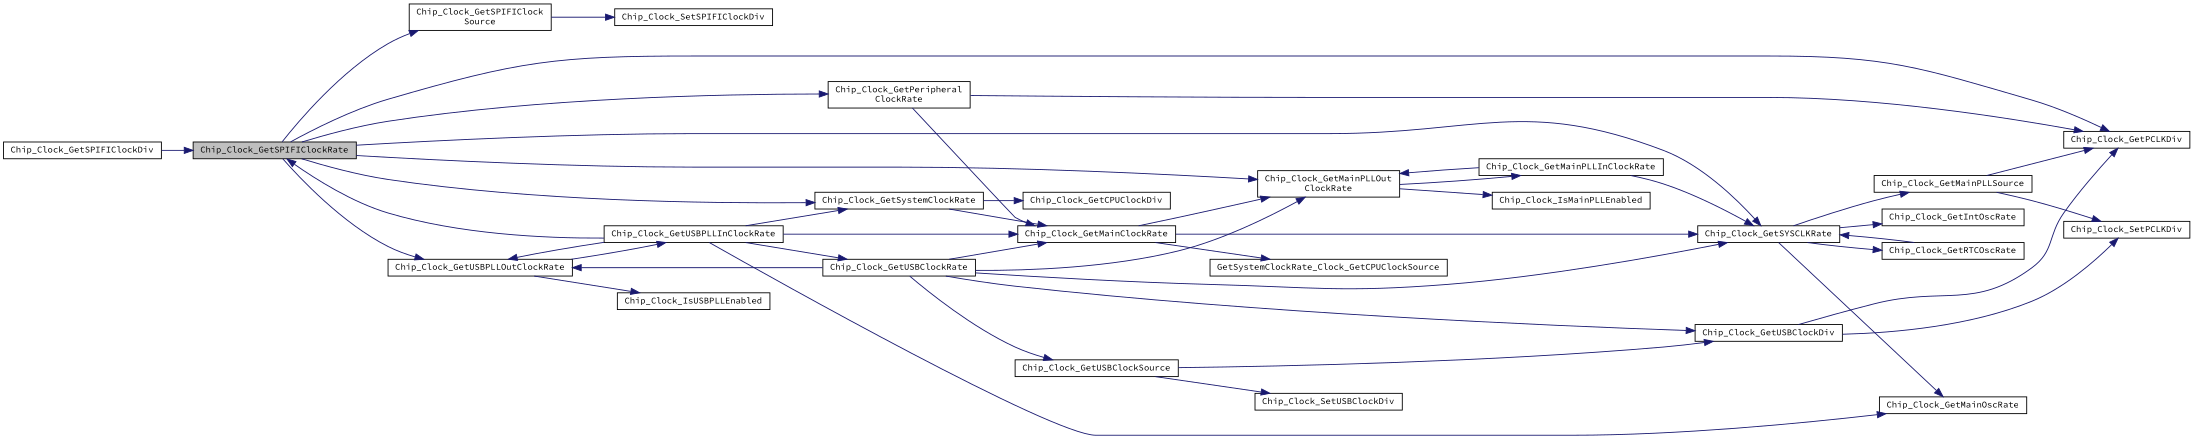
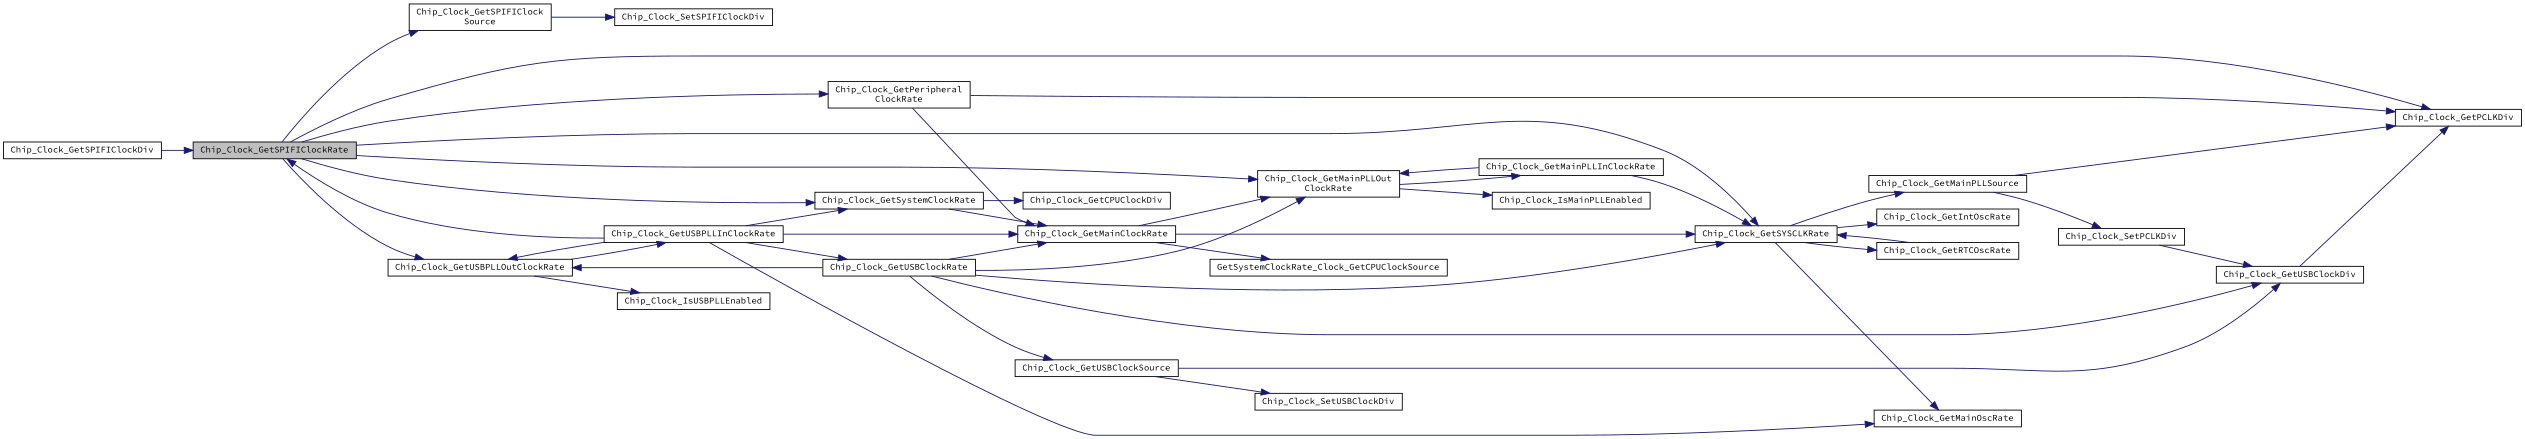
edge "Chip_Clock_GetUSBClockDiv" -> "Chip_Clock_SetPCLKDiv": reversed
